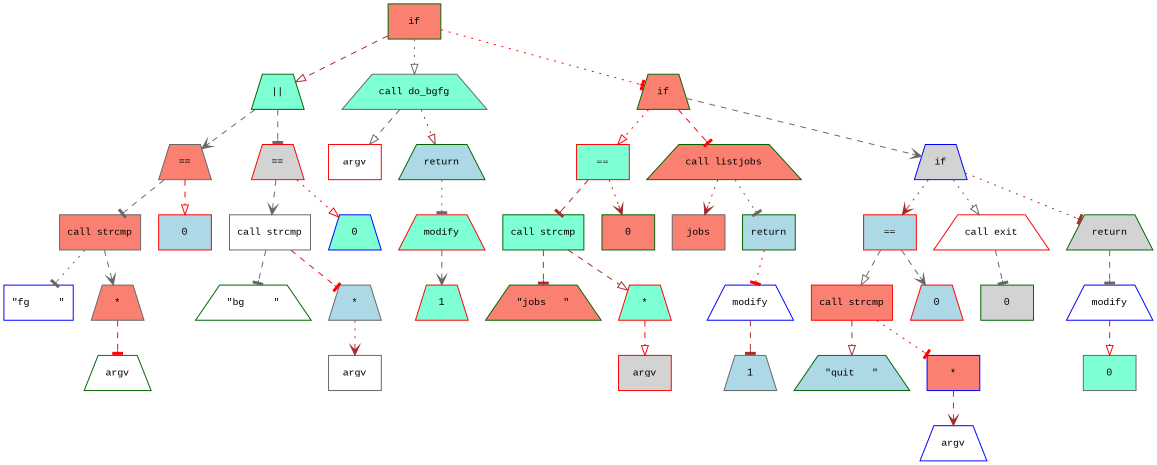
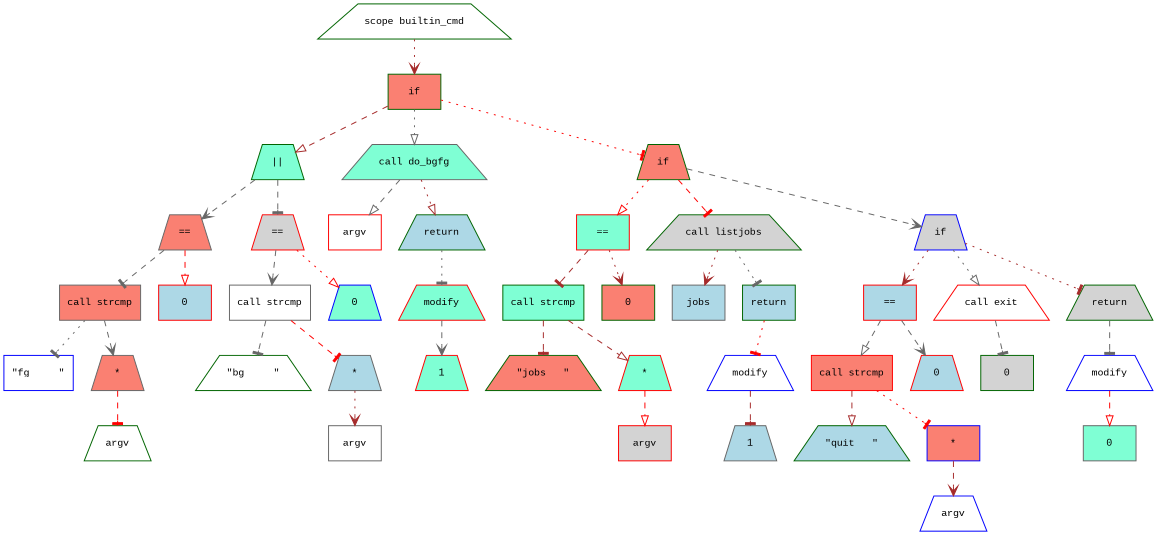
node "scope builtin_cmd": added
node "call listjobs": fillcolor salmon -> lightgrey
node "jobs": fillcolor salmon -> lightblue
